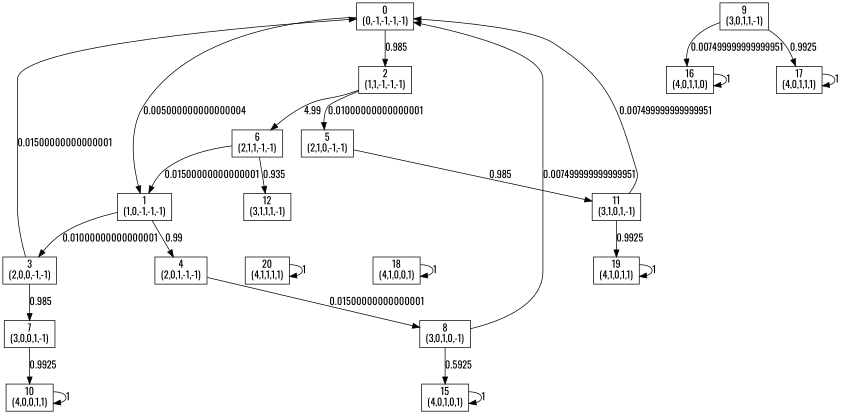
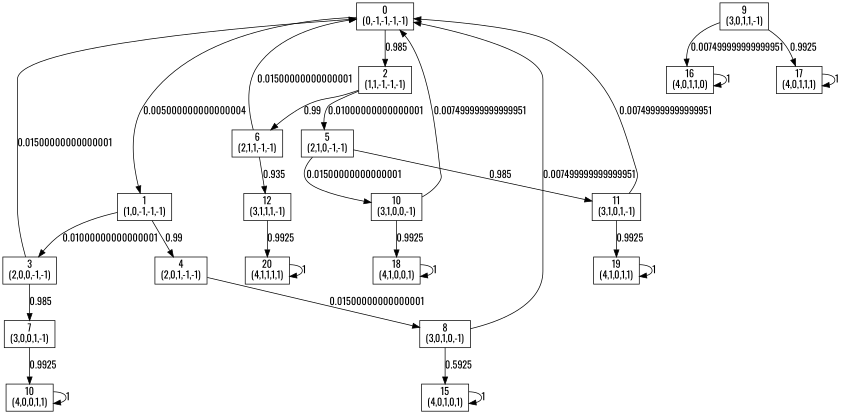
edge "2 (1,1,-1,-1,-1)" -> "6 (2,1,1,-1,-1)": label "4.99" -> "0.99"
edge "6 (2,1,1,-1,-1)" -> "1 (1,0,-1,-1,-1)": now "6 (2,1,1,-1,-1)" -> "0 (0,-1,-1,-1,-1)"
node "10 (3,1,0,0,-1)": added
edge "12 (3,1,1,1,-1)" -> "20 (4,1,1,1,1)": added, label "0.9925"
